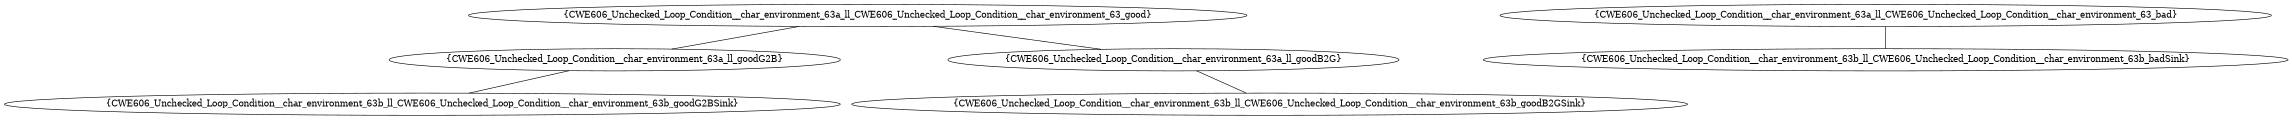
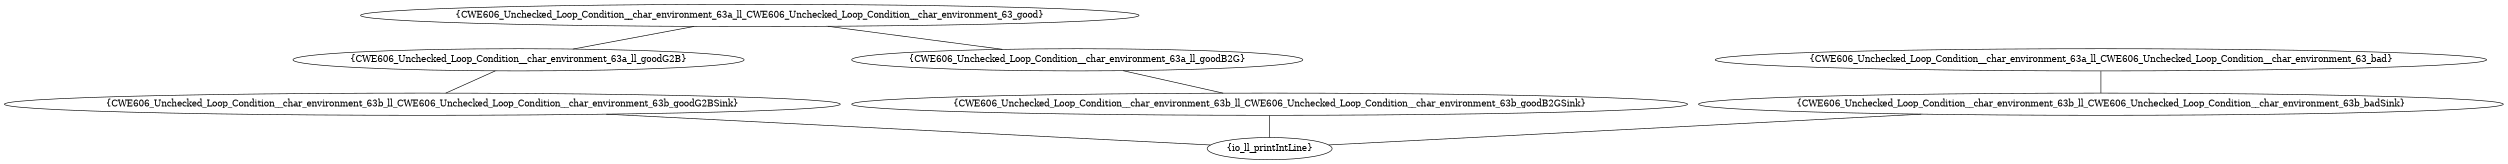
node "{io_ll_printIntLine}": added
